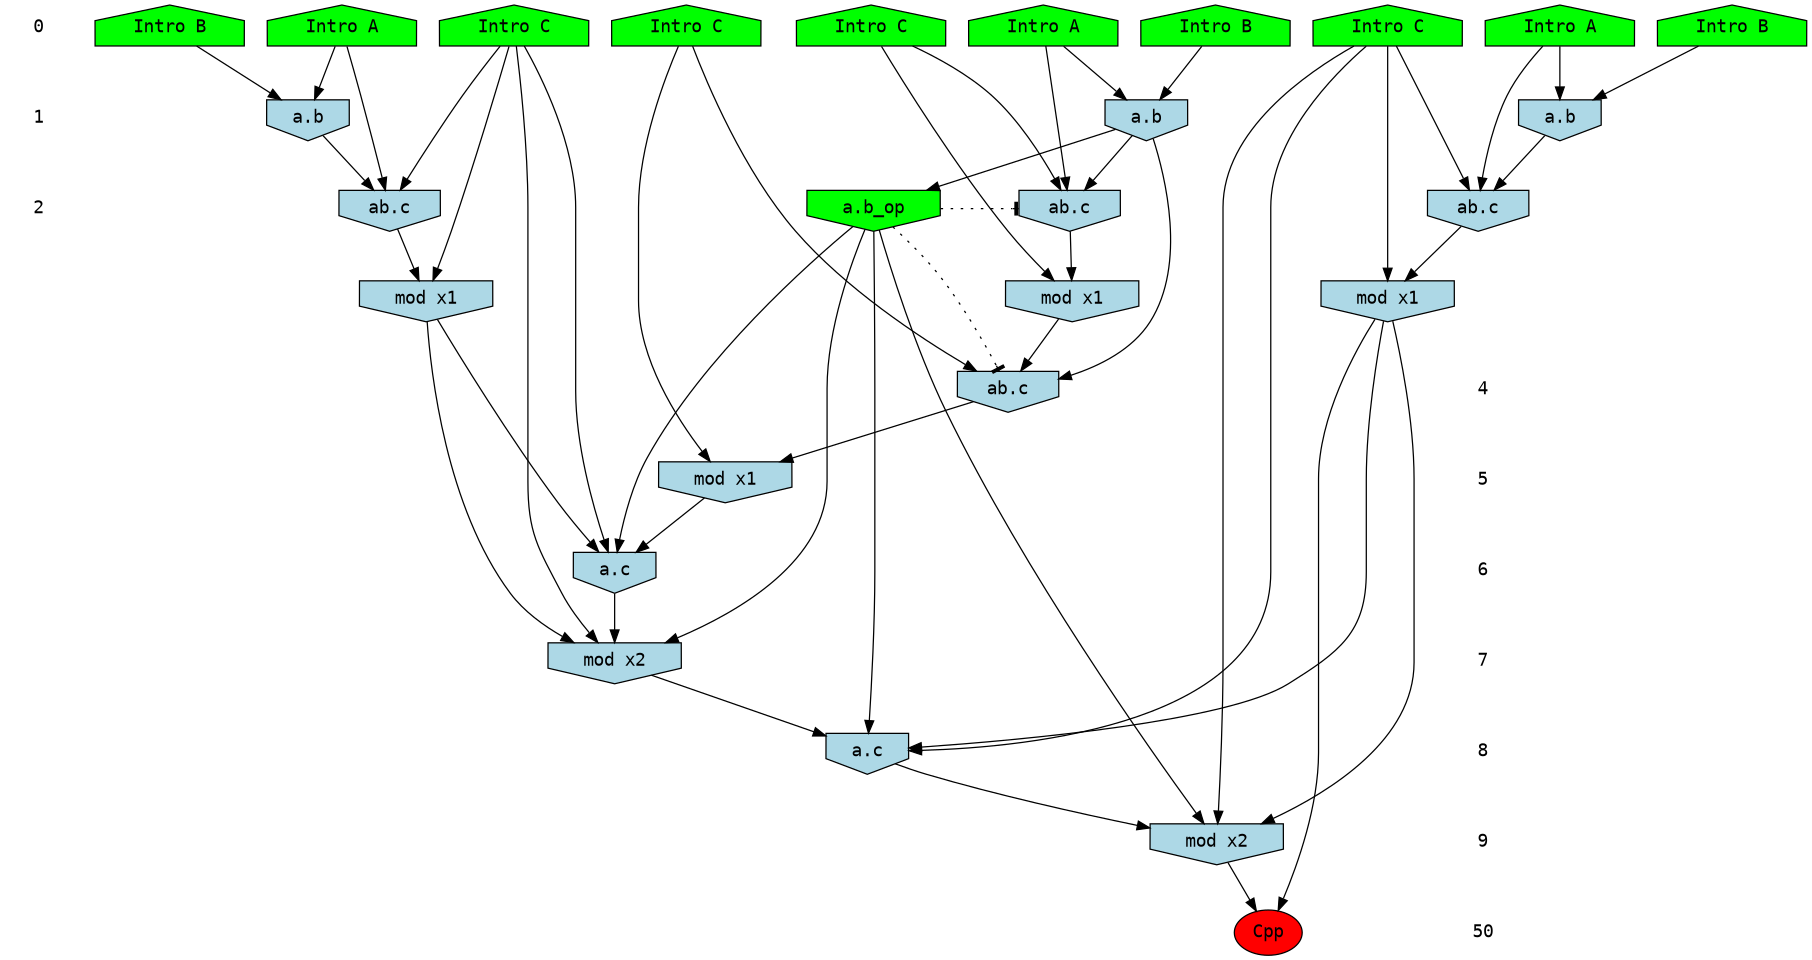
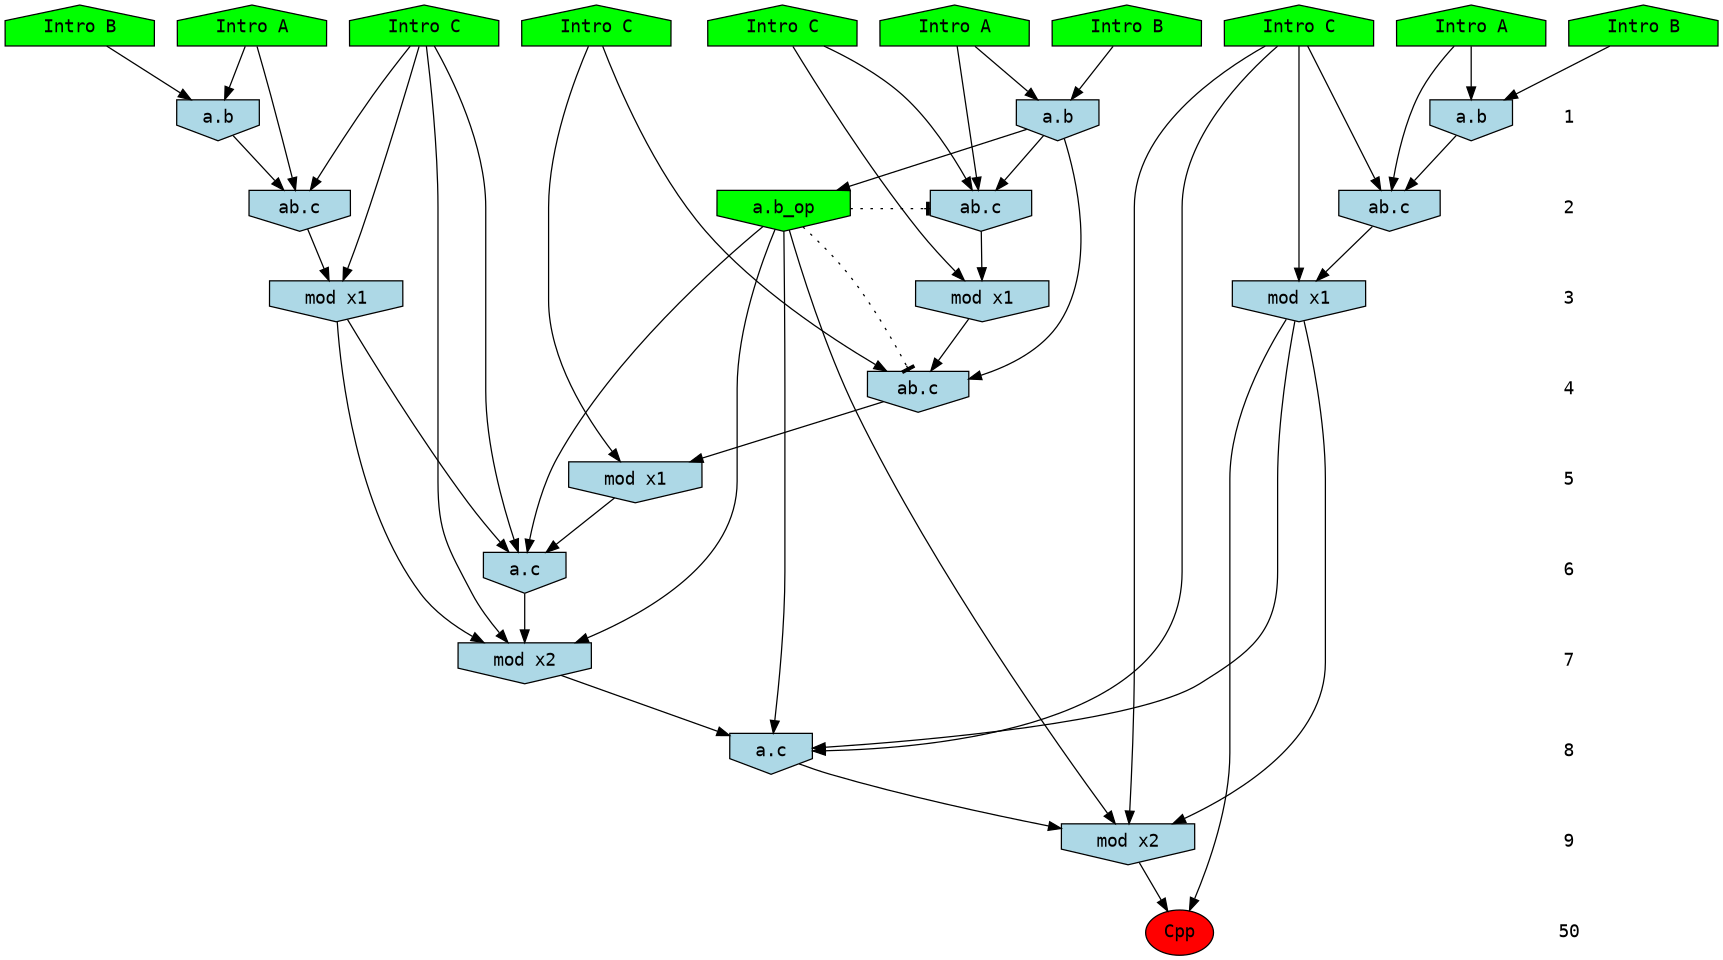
node "0": removed
node "3": added
